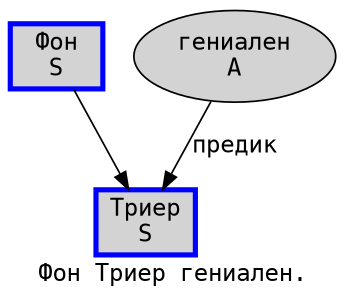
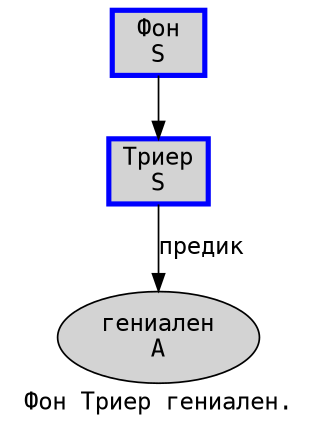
edge "гениален A" -> "Триер S": reversed
